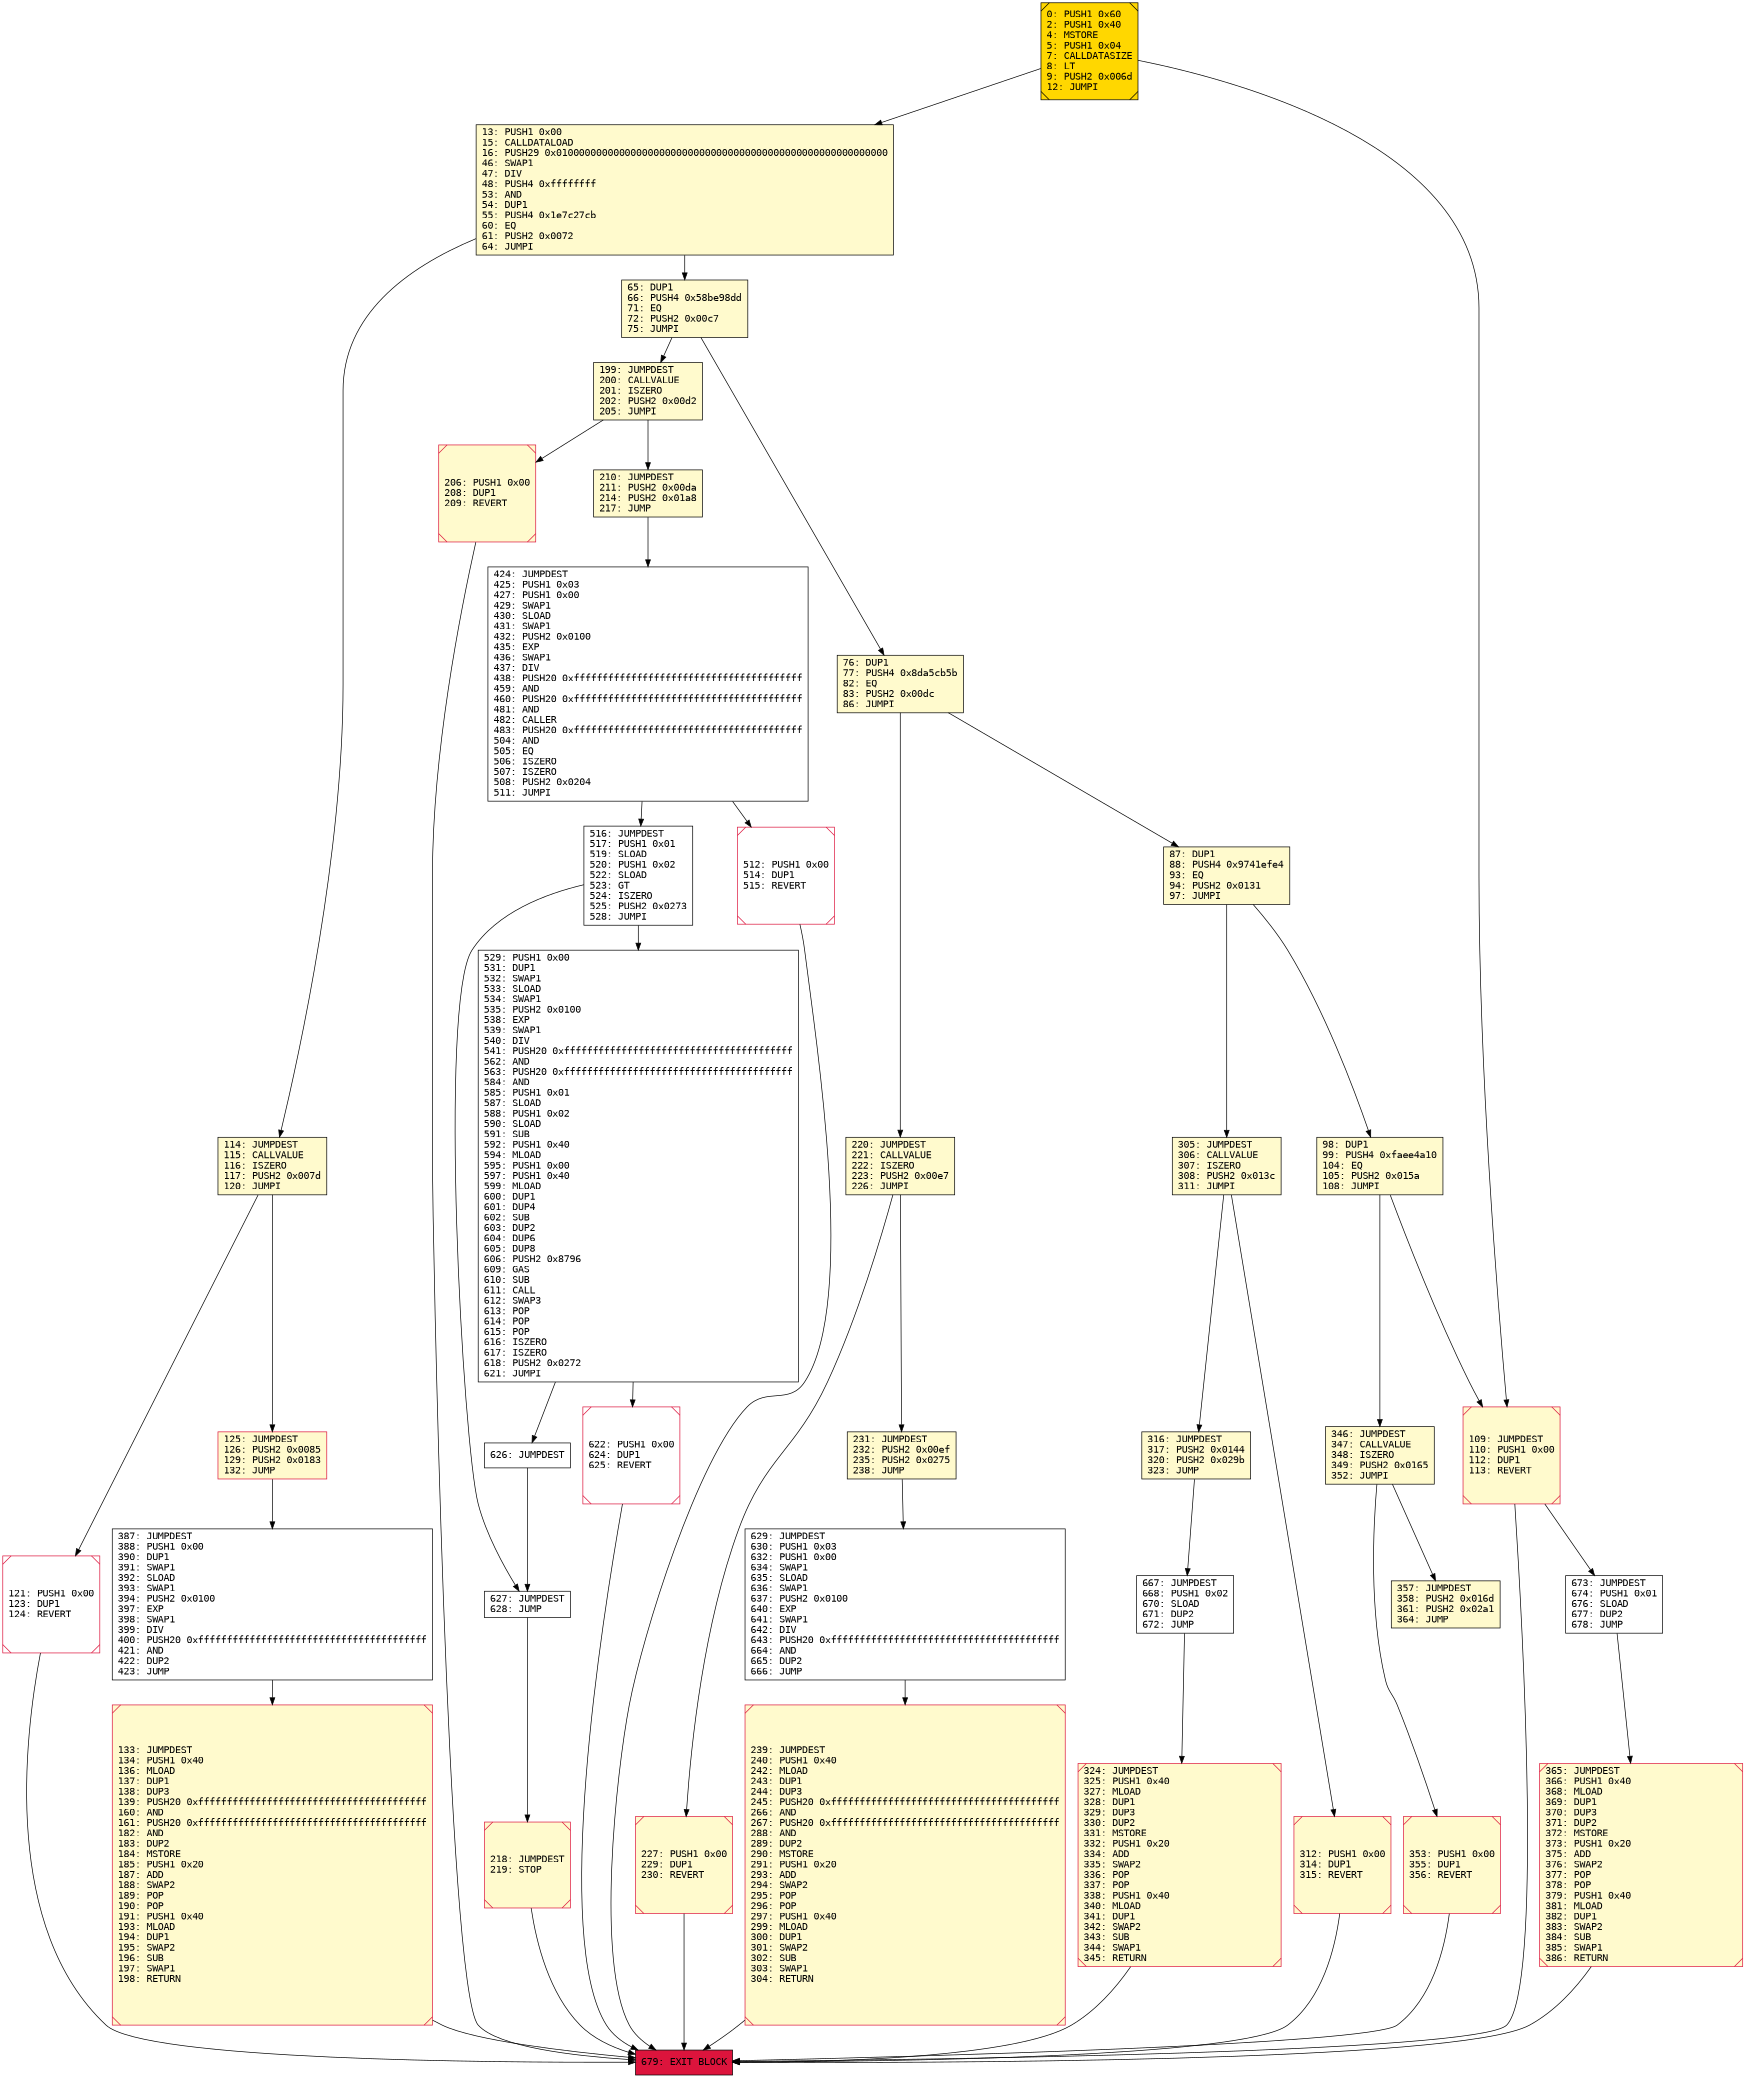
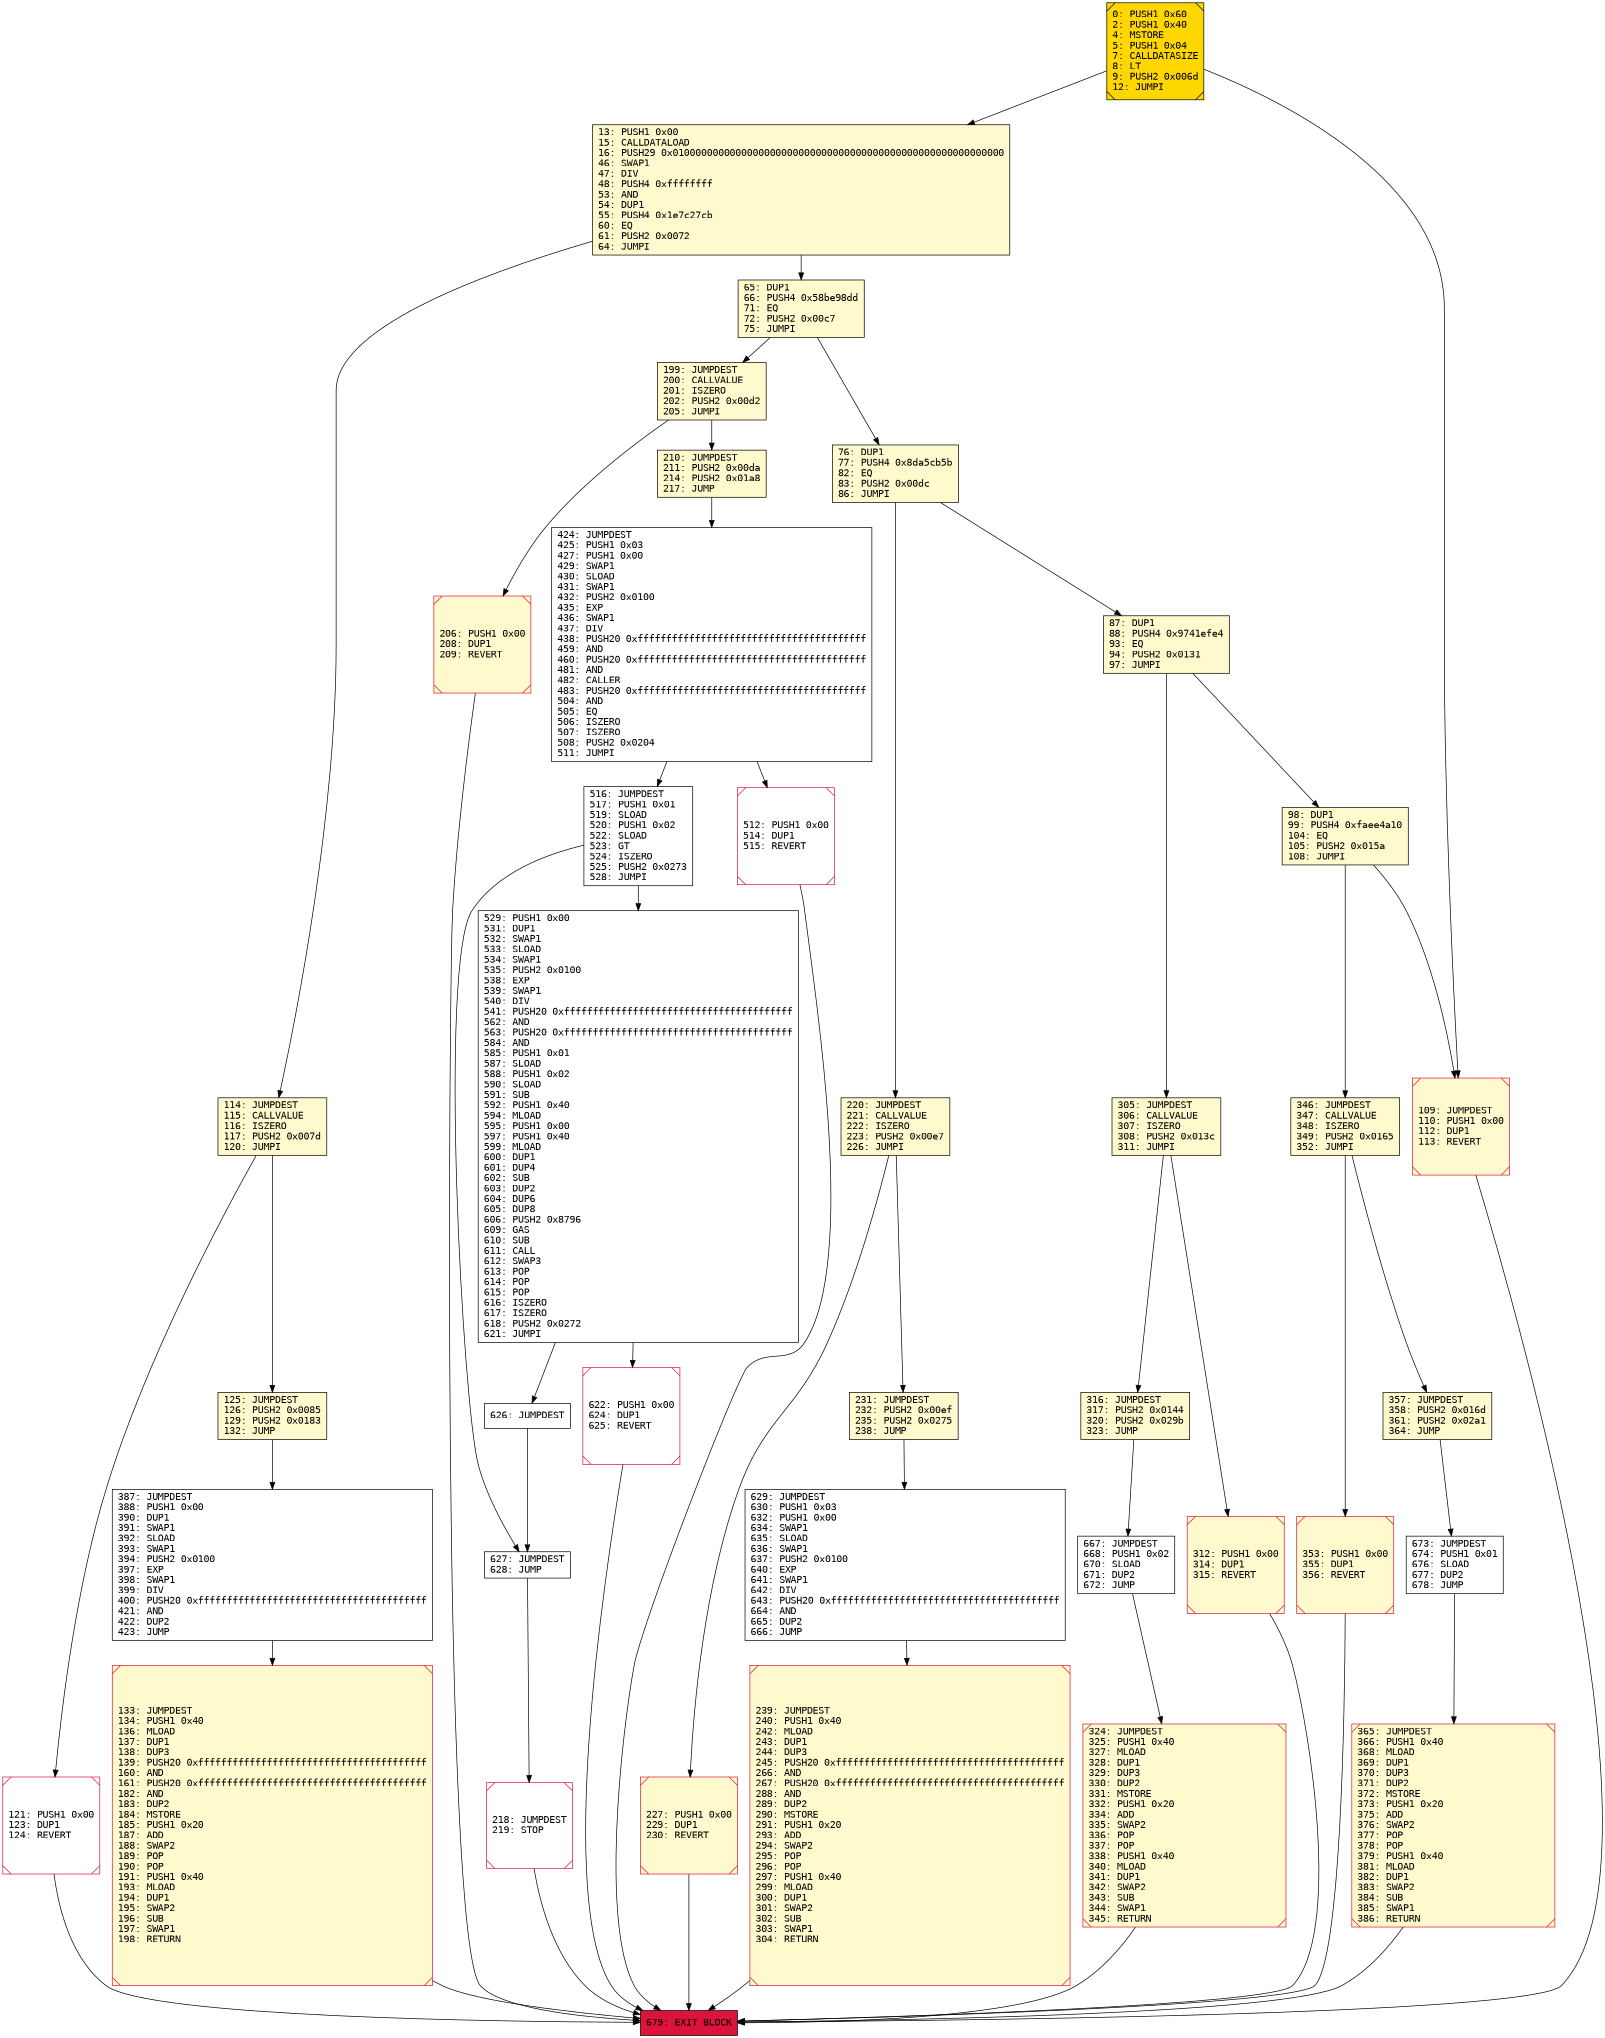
node "125: JUMPDEST 126: PUSH2 0x0085 129: PUSH2 0x0183 132: JUMP": color crimson -> black
edge "109: JUMPDEST 110: PUSH1 0x00 112: DUP1 113: REVERT" -> "673: JUMPDEST 674: PUSH1 0x01 676: SLOAD 677: DUP2 678: JUMP": now "357: JUMPDEST 358: PUSH2 0x016d 361: PUSH2 0x02a1 364: JUMP" -> "673: JUMPDEST 674: PUSH1 0x01 676: SLOAD 677: DUP2 678: JUMP"
node "218: JUMPDEST 219: STOP": fillcolor lemonchiffon -> white
